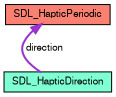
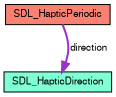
edge "SDL_HapticDirection" -> "SDL_HapticPeriodic": reversed
